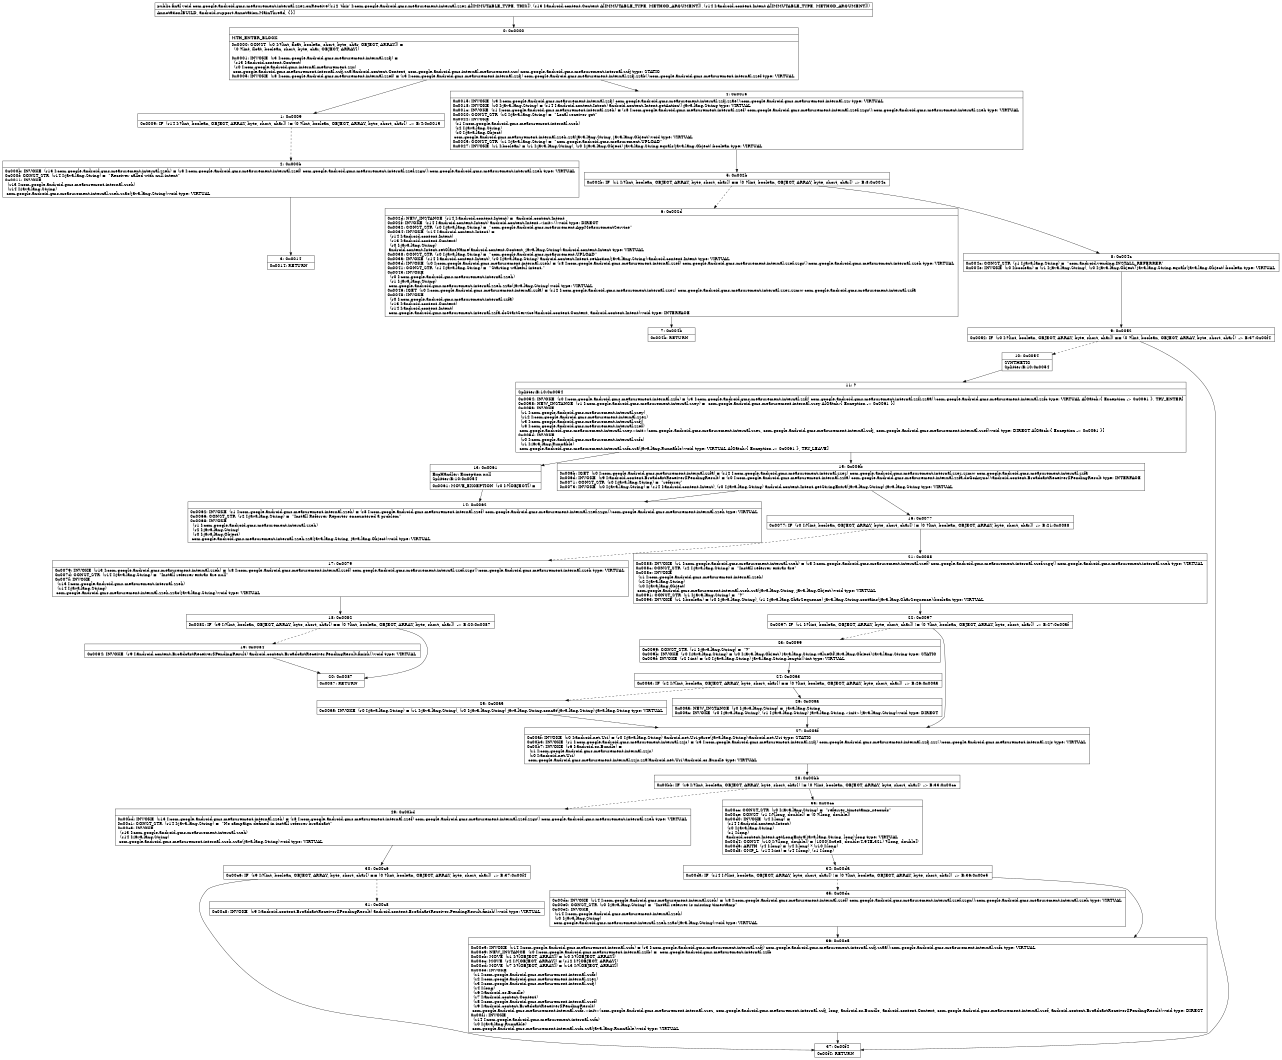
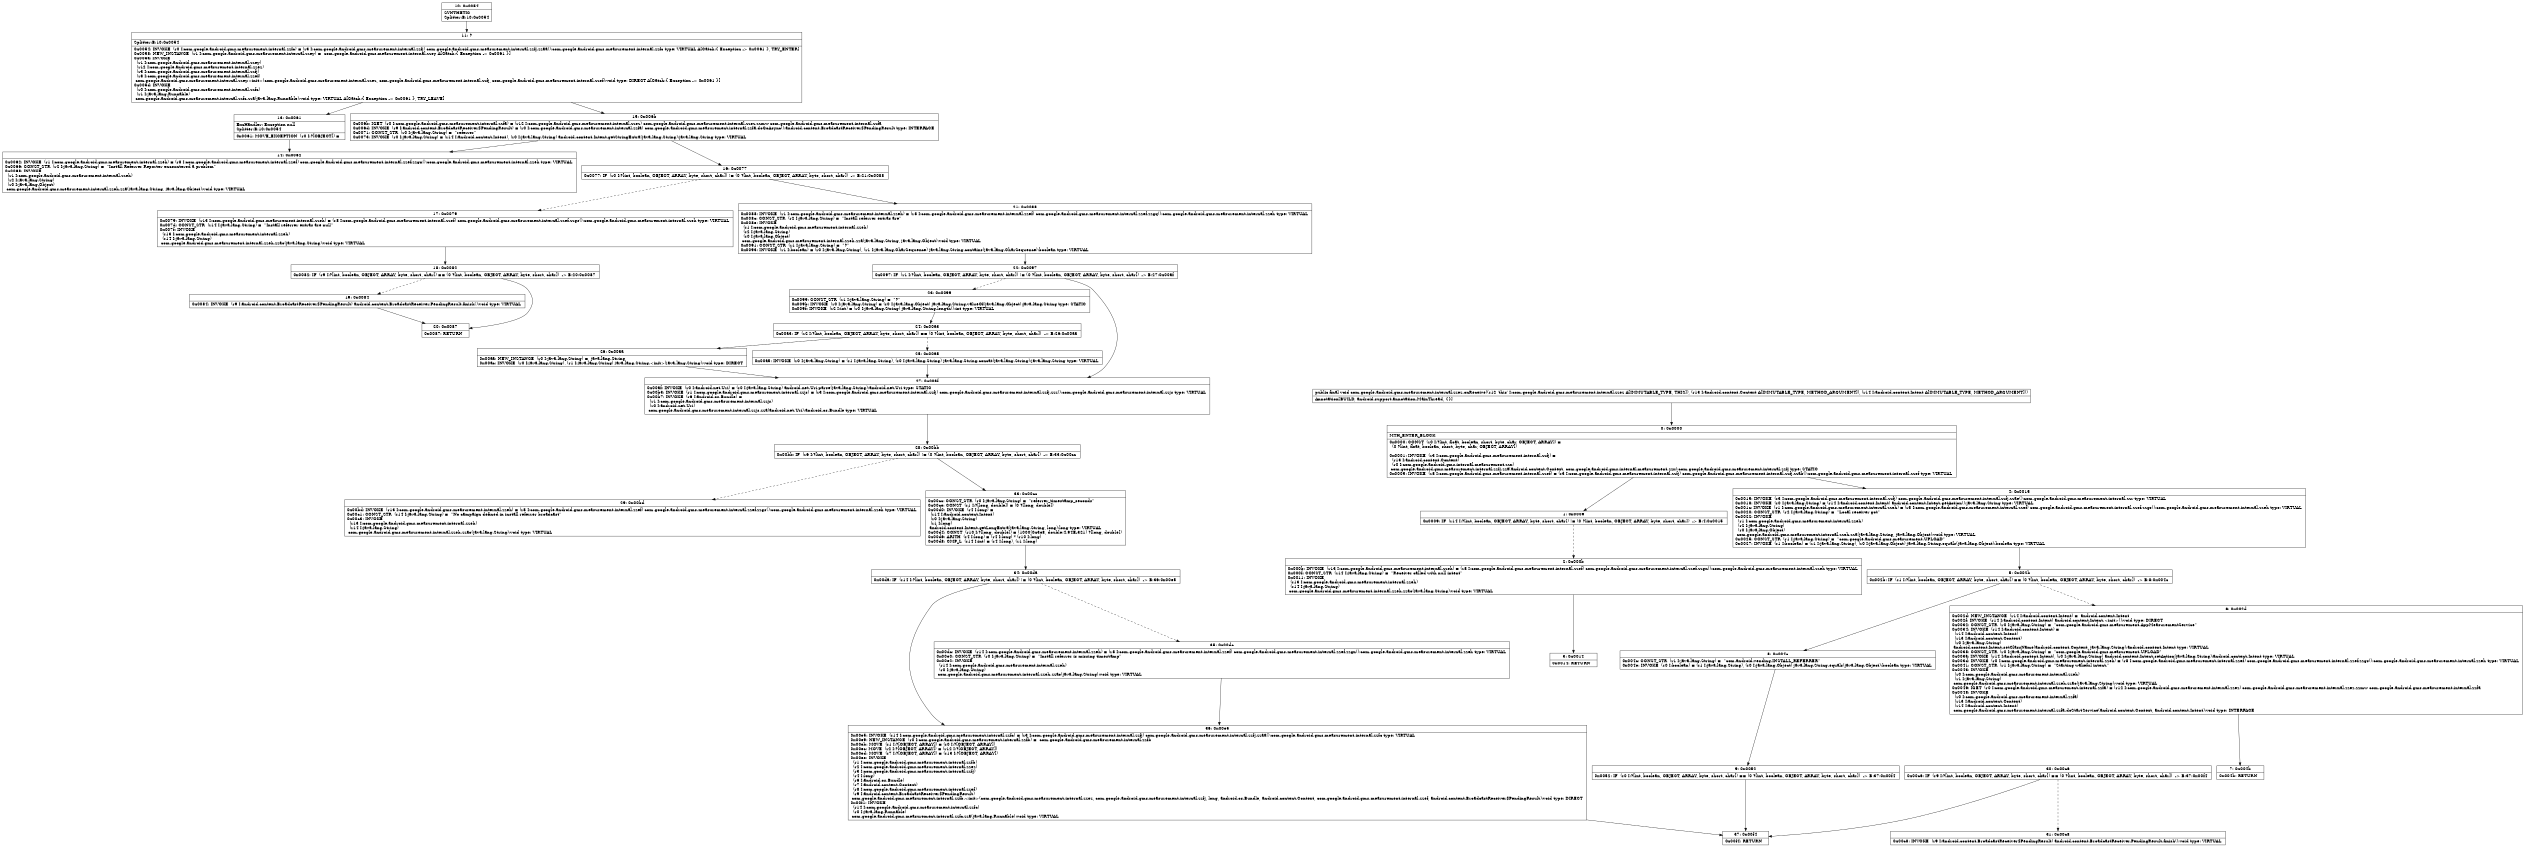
edge "9: 0x0052" -> "10: 0x0054": removed
edge "29: 0x00bd" -> "30: 0x00c6": removed
